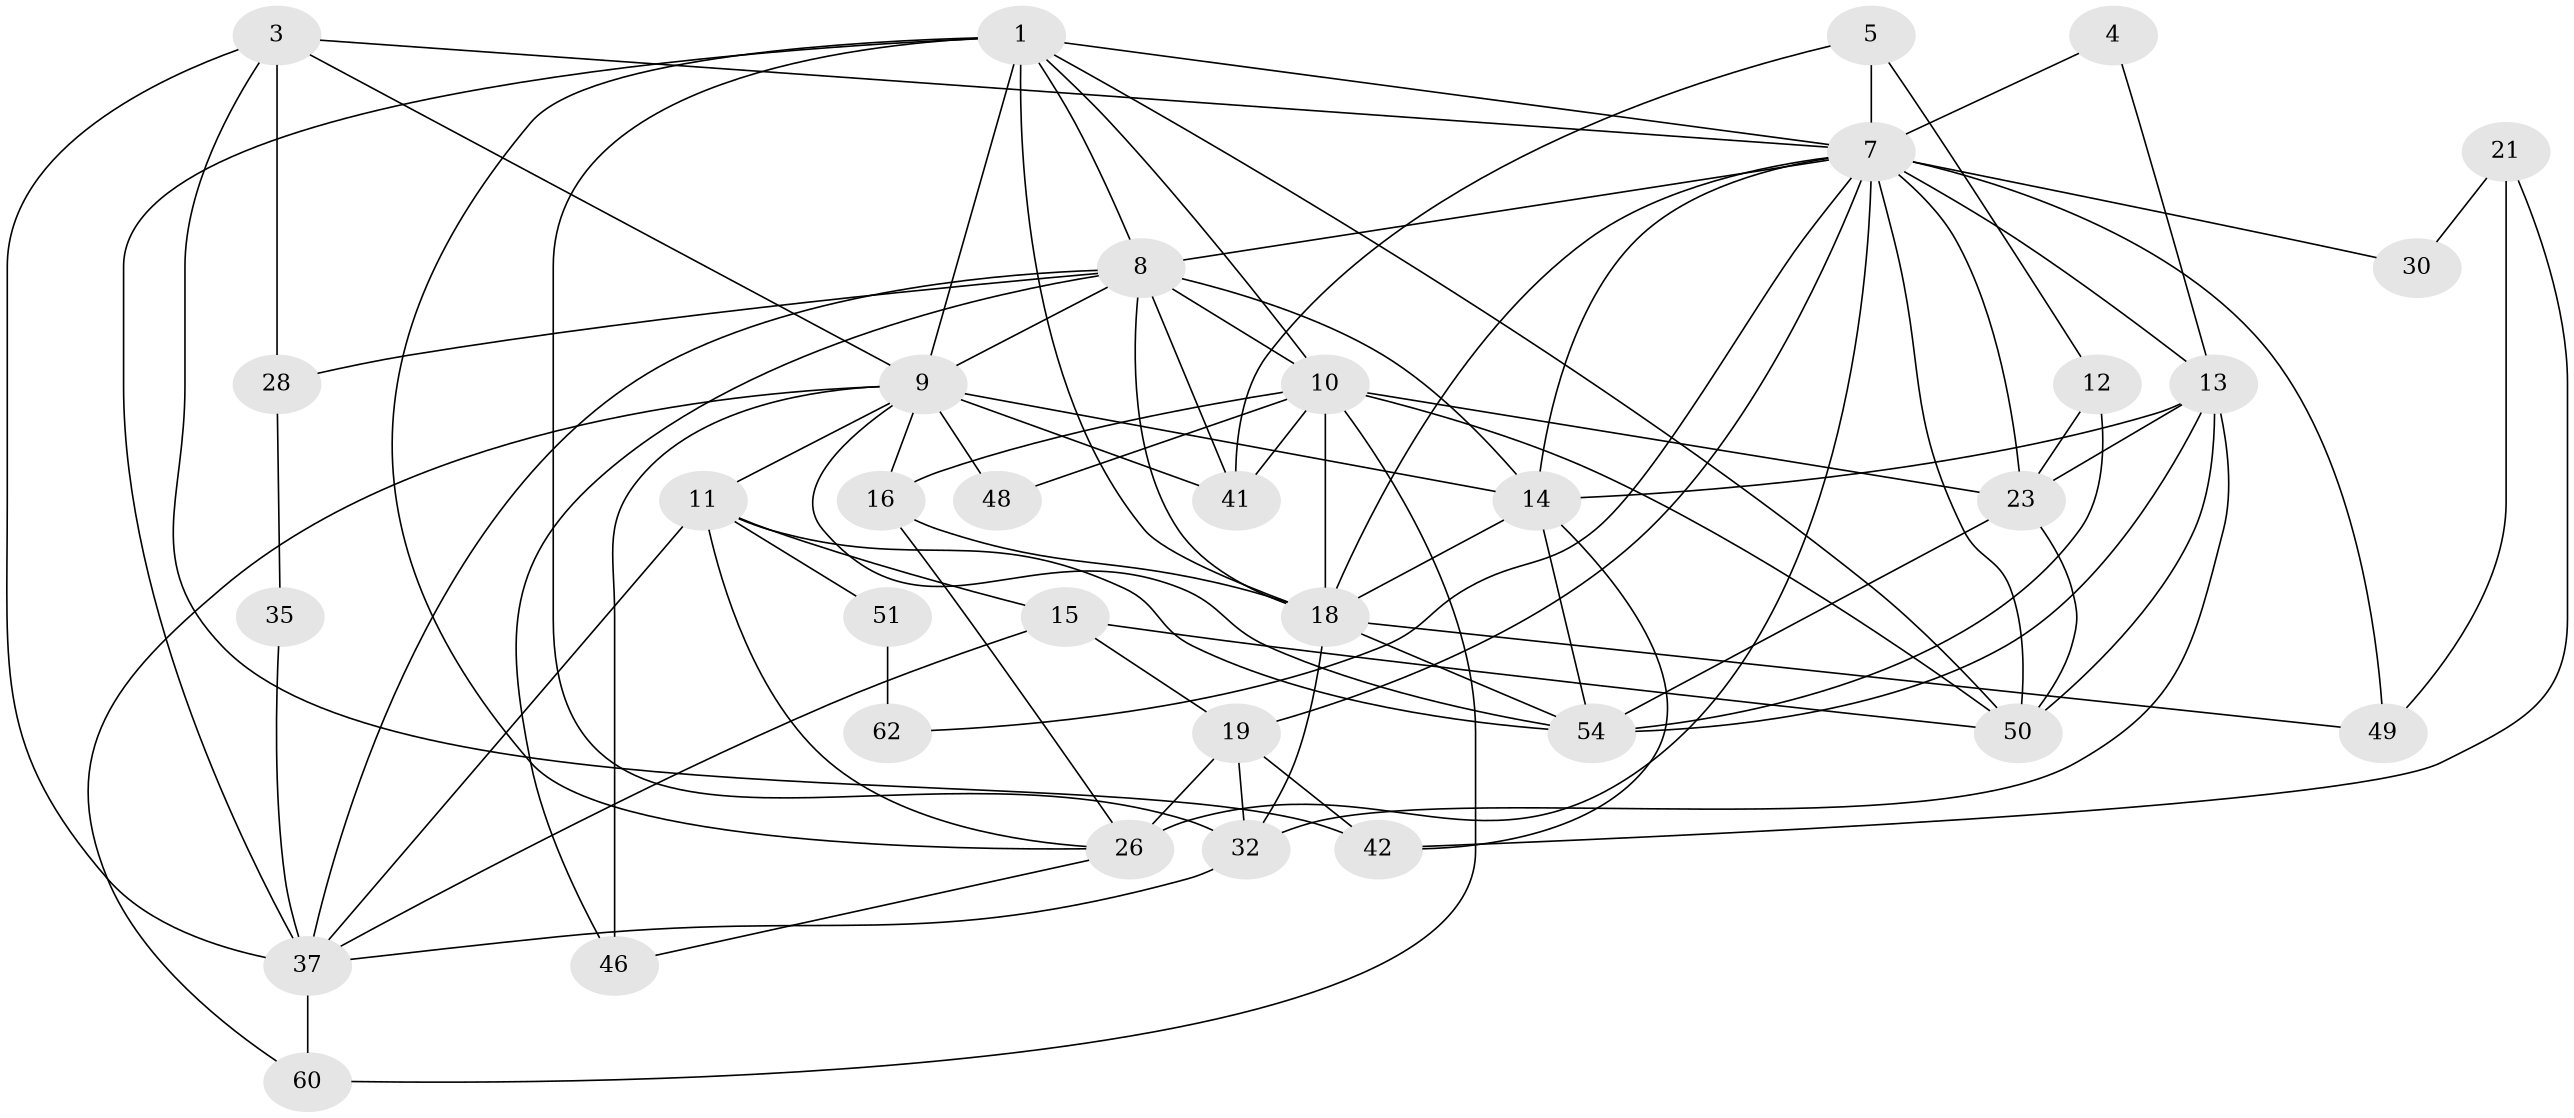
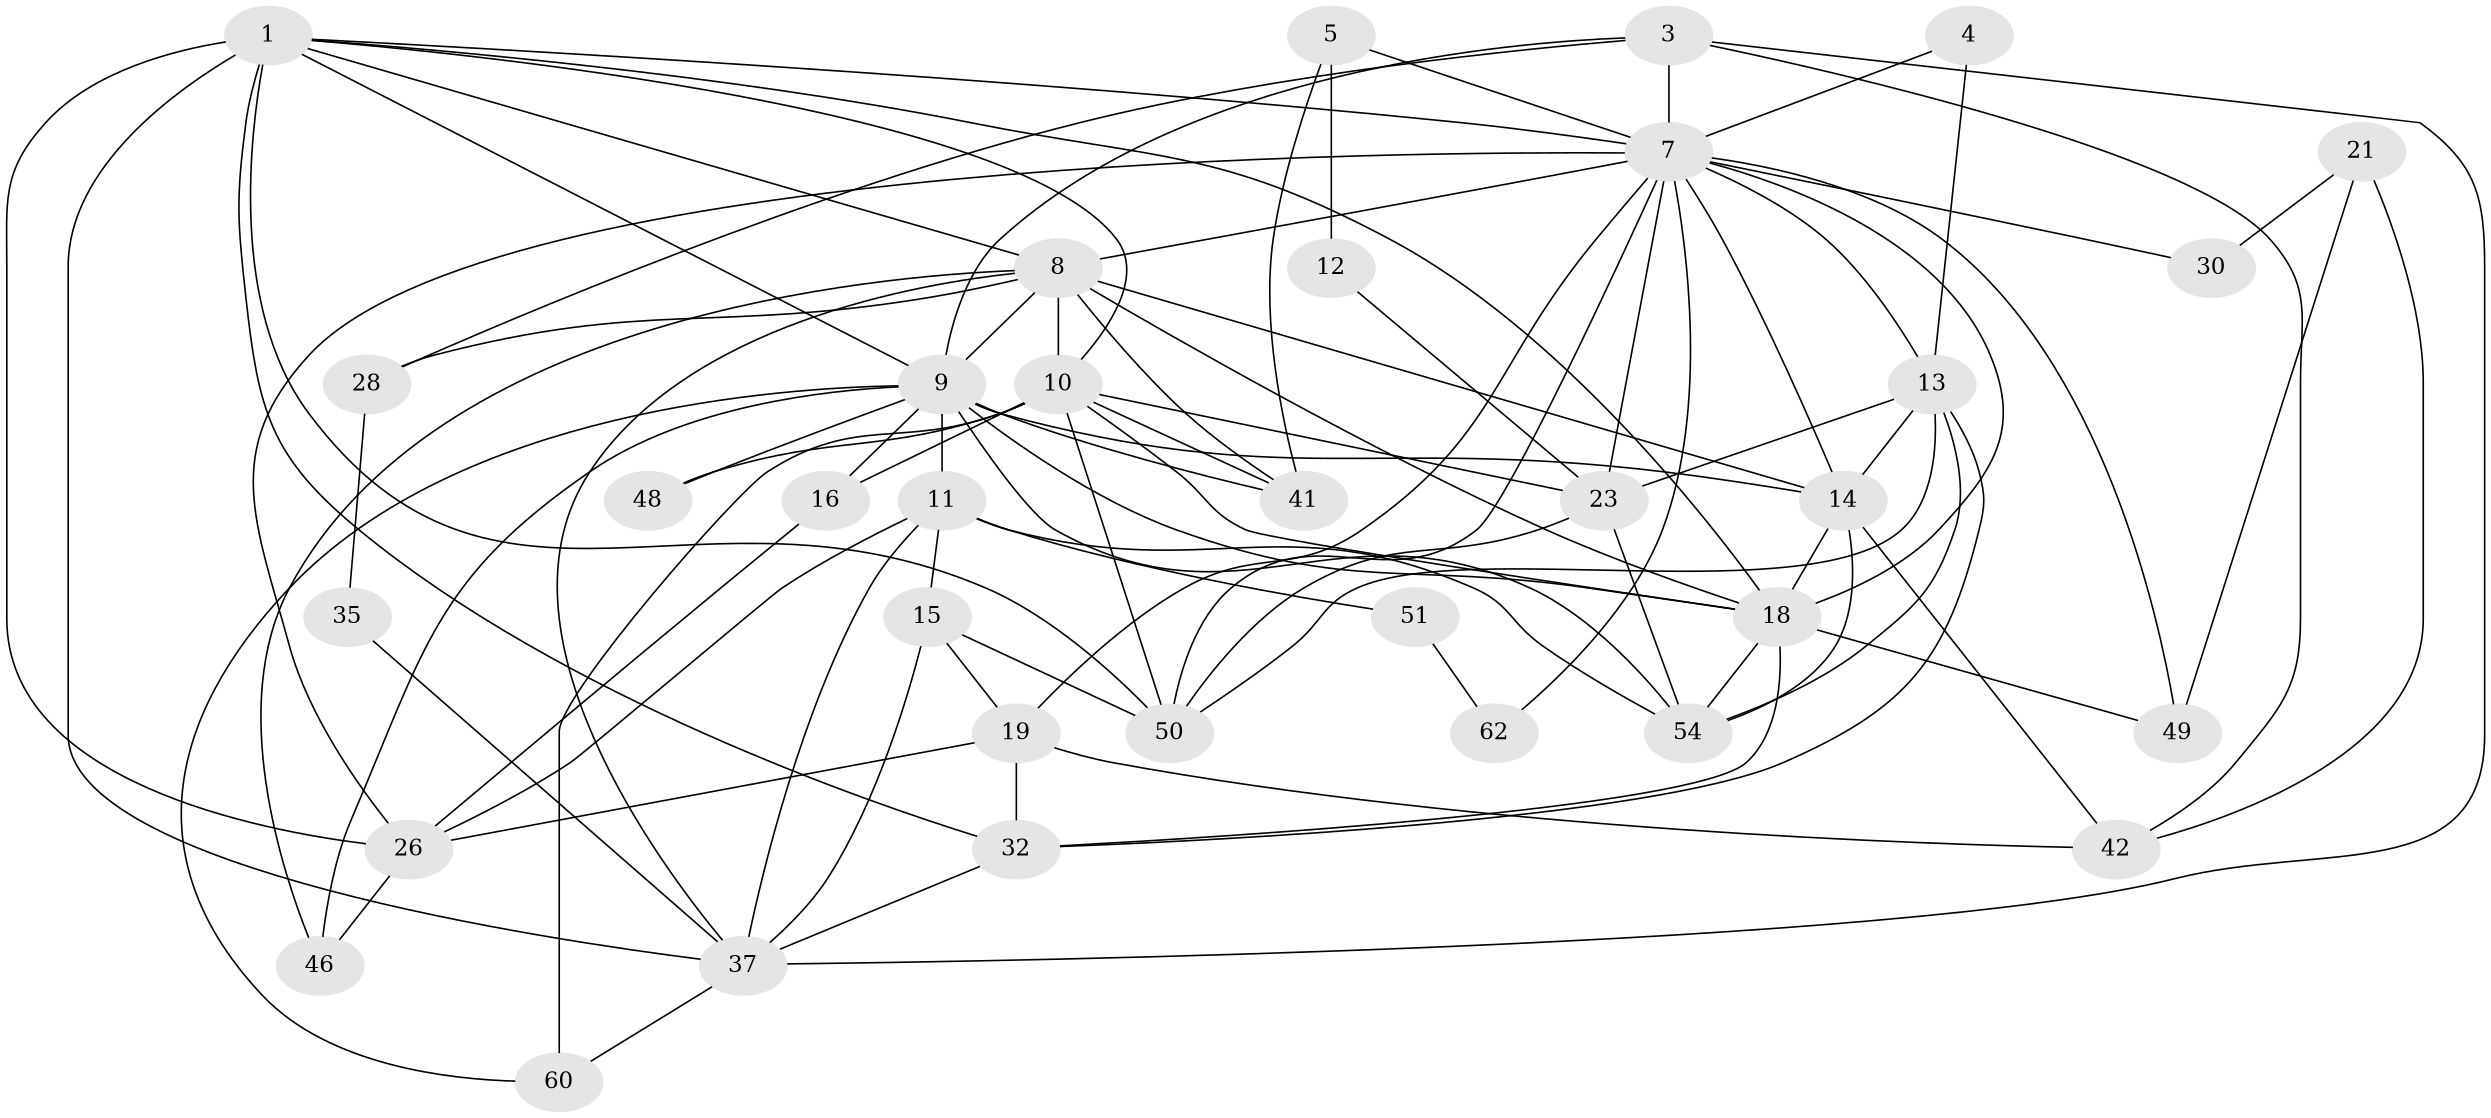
edge "16" -- "18": now "9" -- "18"
edge "12" -- "54": removed
